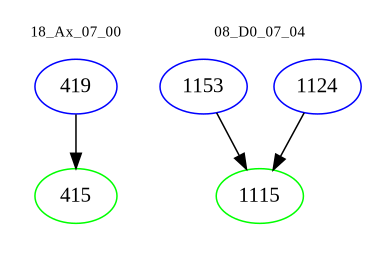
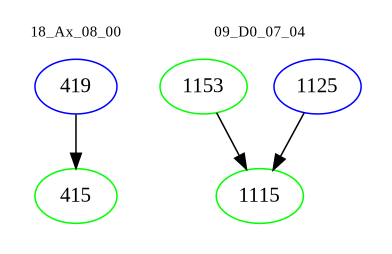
cluster "18_Ax_07_00": label "18_Ax_07_00" -> "18_Ax_08_00"
cluster "08_D0_07_04": label "08_D0_07_04" -> "09_D0_07_04"
node "1153": color blue -> green
node "1124": label "1124" -> "1125"
